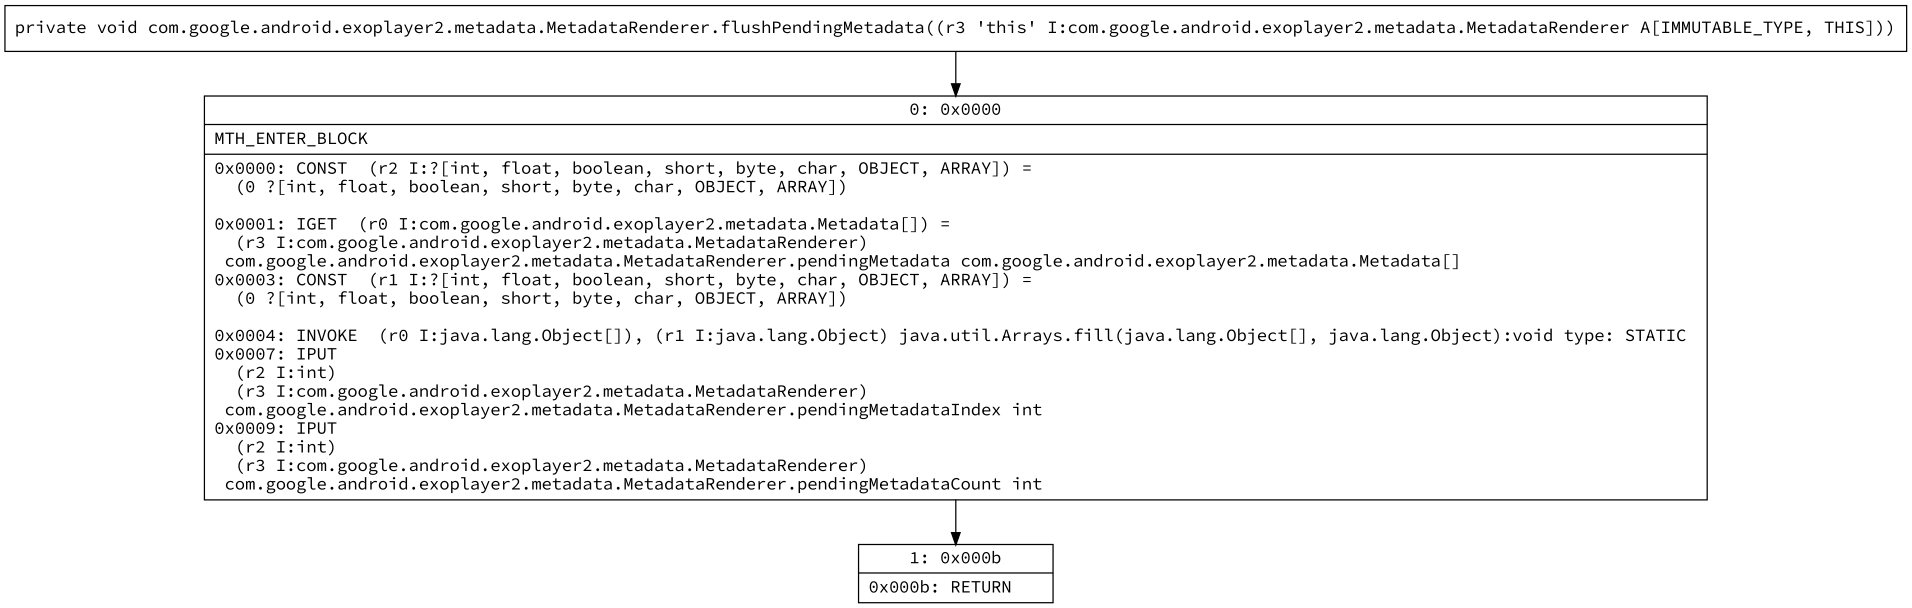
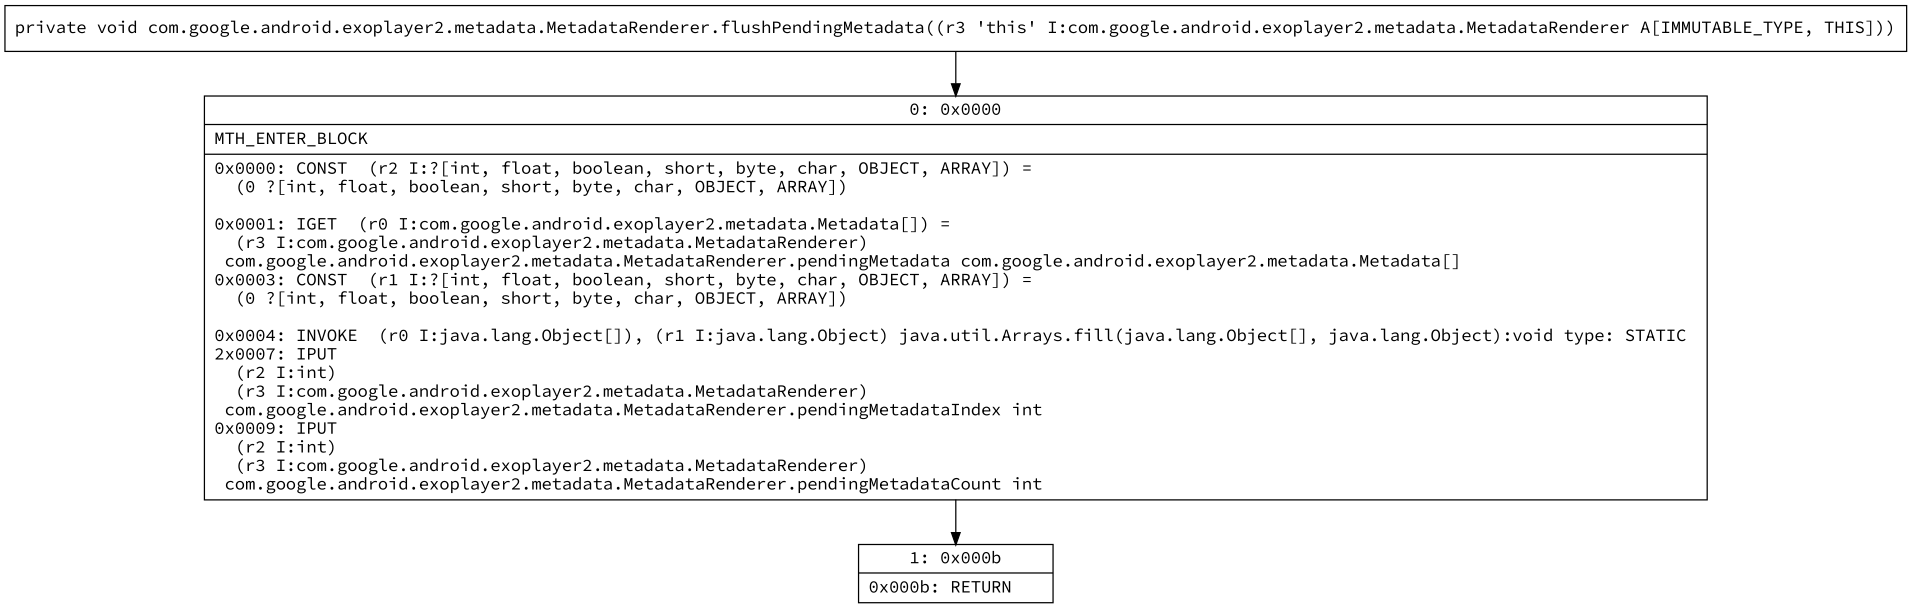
node "0: 0x0000": text "0x0007: IPUT" -> "2x0007: IPUT"
